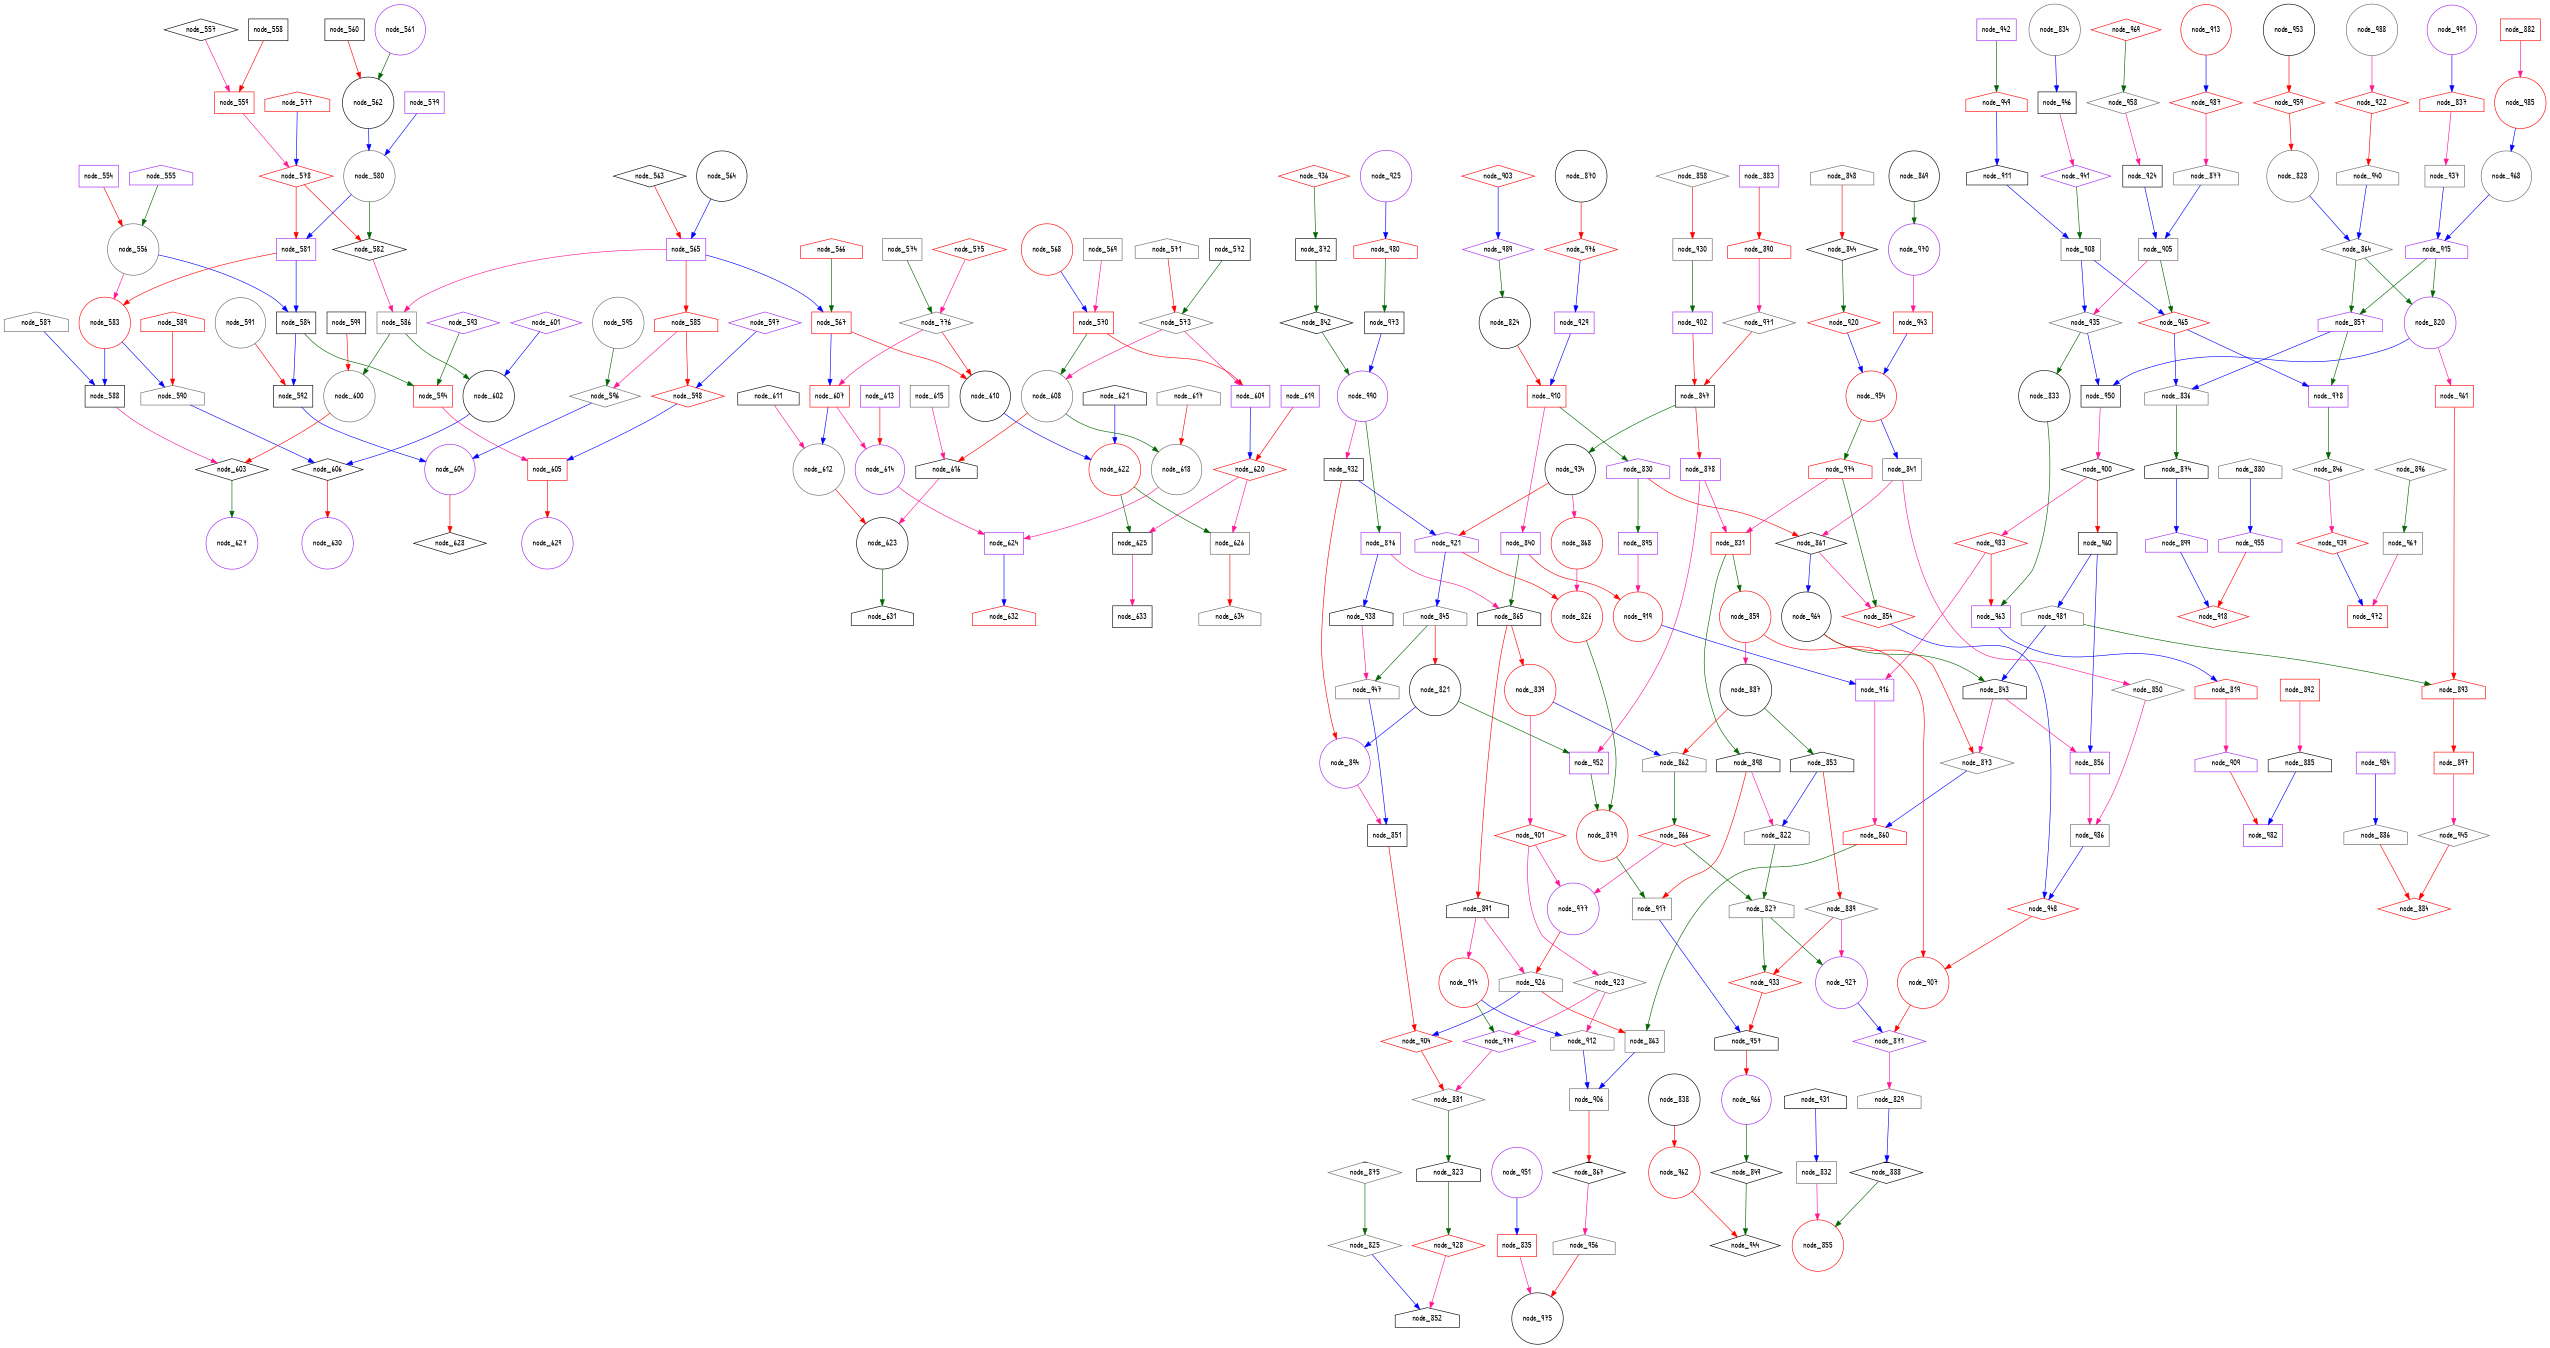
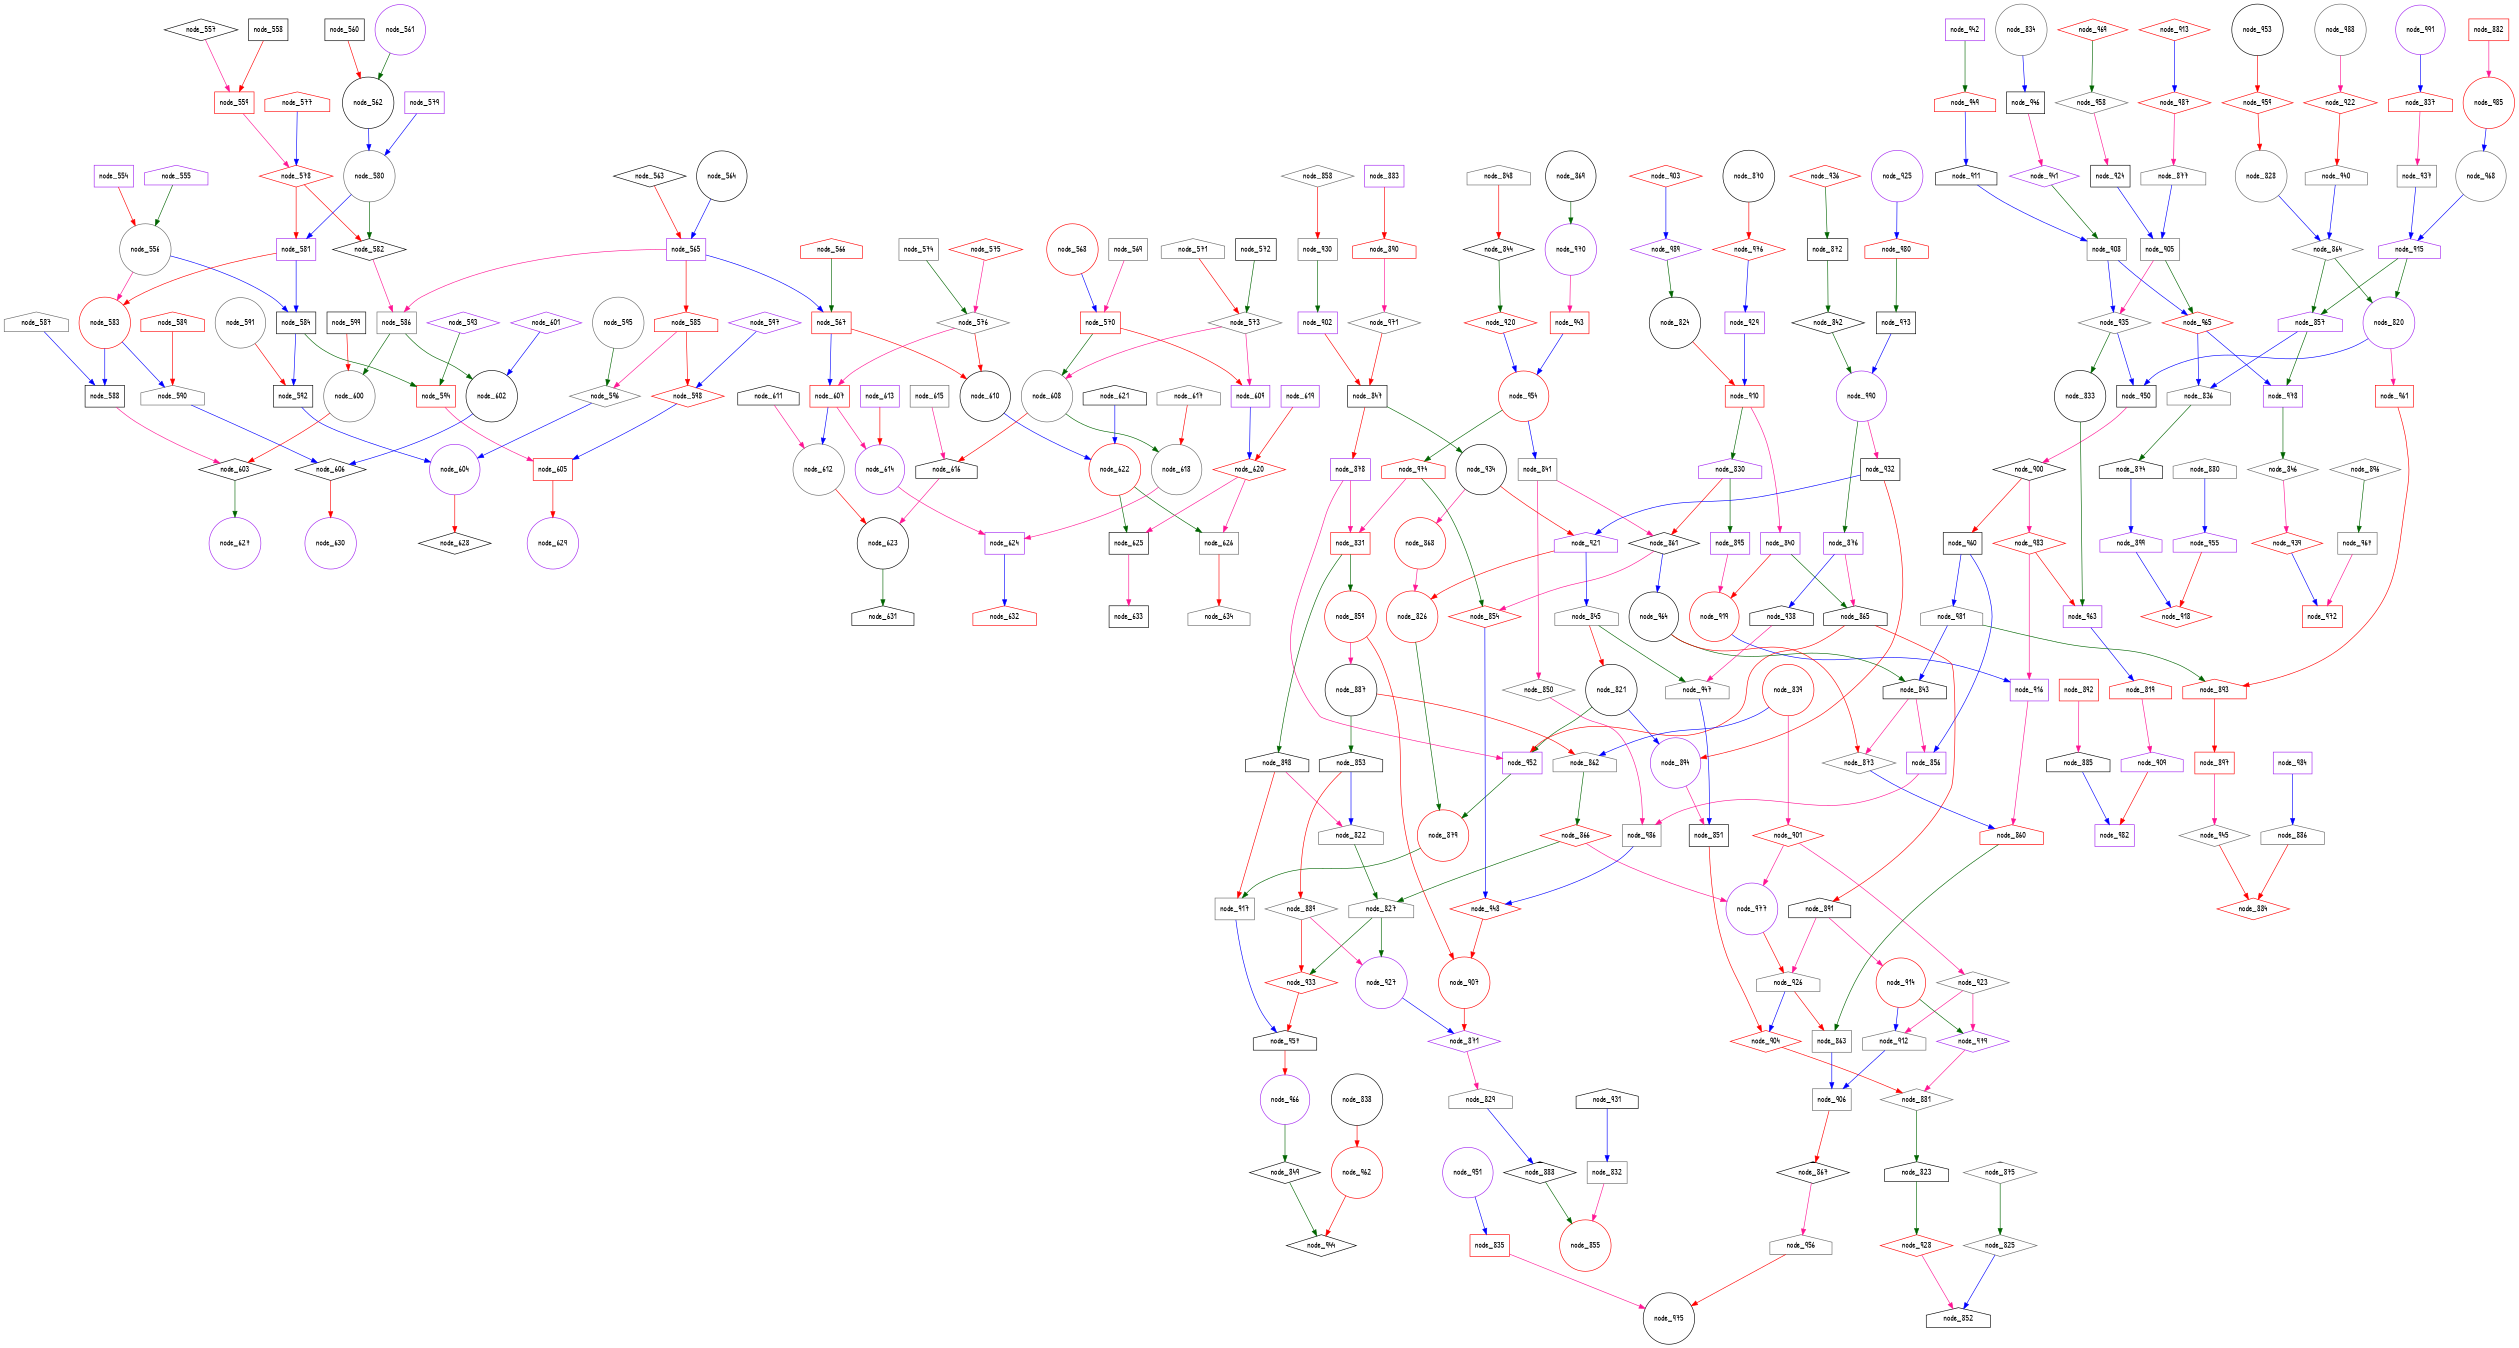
node "node_913": shape circle -> diamond
node "node_776": label "node_776" -> "node_576"
edge "node_865" -> "node_839": now "node_865" -> "node_952"
